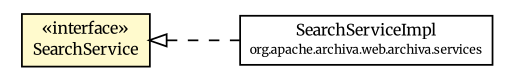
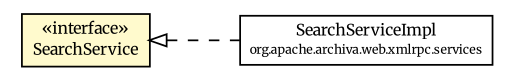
node "SearchServiceImpl": text "org.apache.archiva.web.archiva.services" -> "org.apache.archiva.web.xmlrpc.services"
